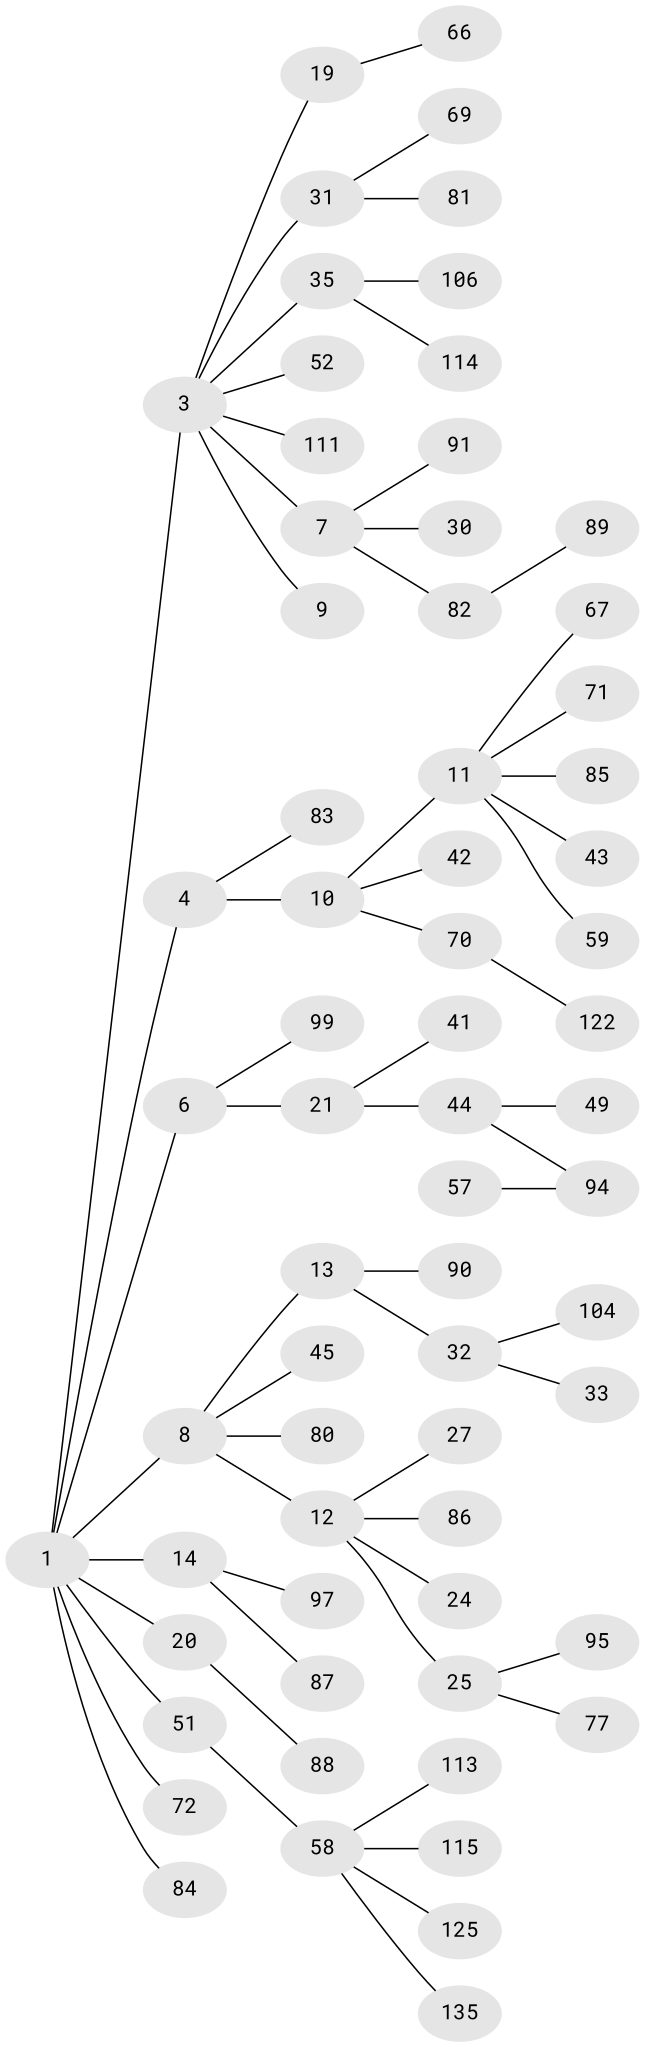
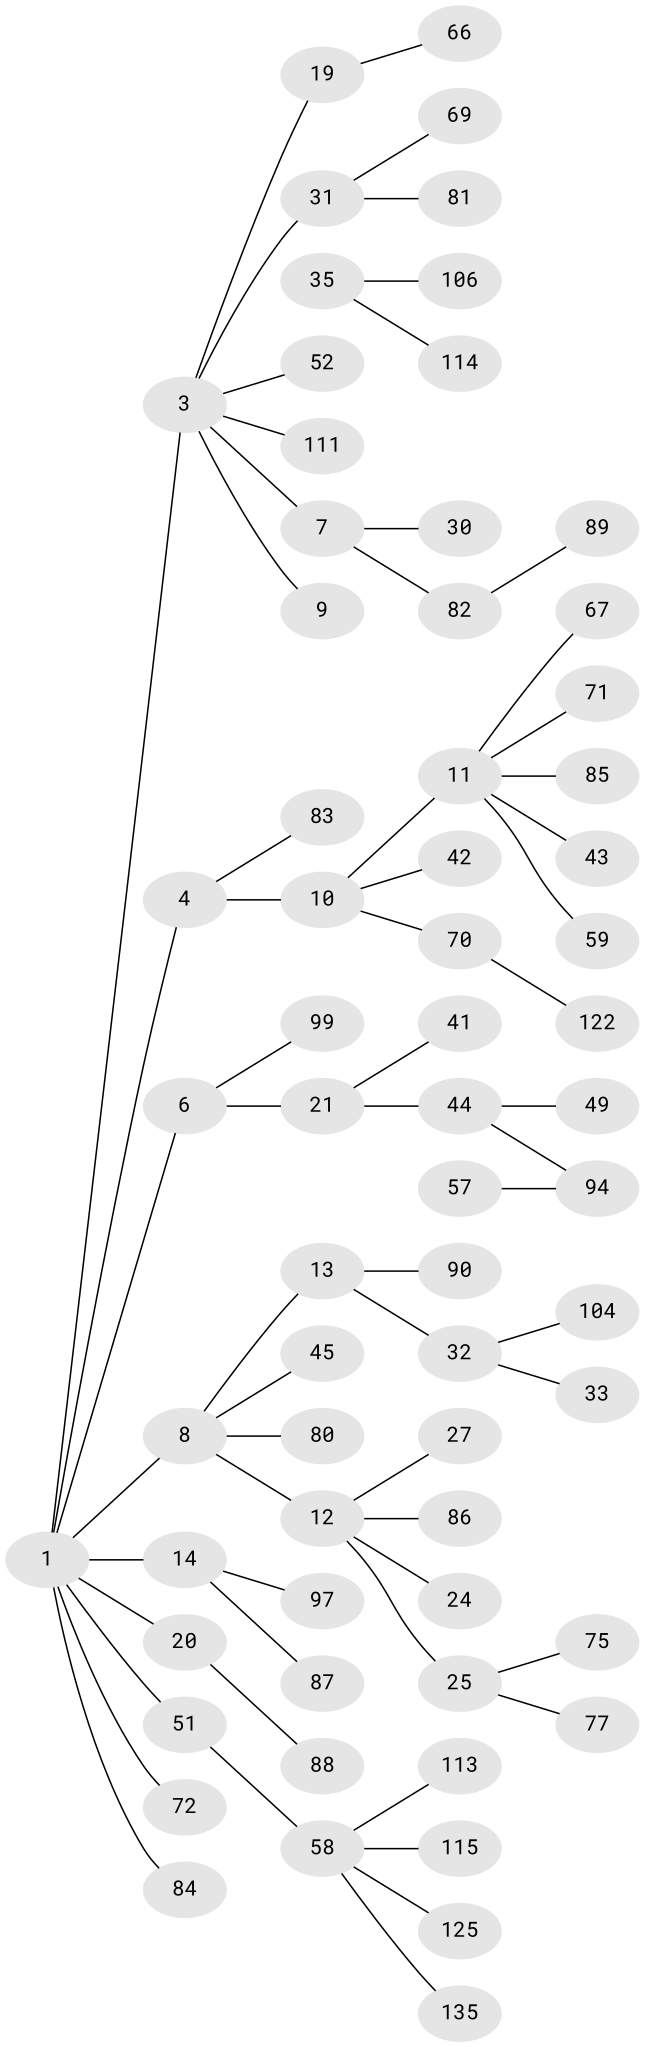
edge "35" -- "3": removed
node "91": removed
node "95": label "95" -> "75"
